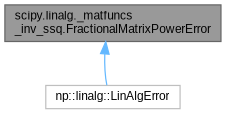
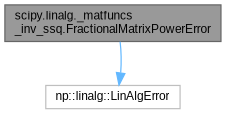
edge "np::linalg::LinAlgError" -> "scipy.linalg._matfuncs _inv_ssq.FractionalMatrixPowerError": reversed
